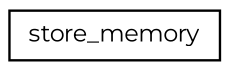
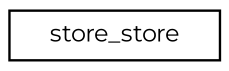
node "store_memory": label "store_memory" -> "store_store"
